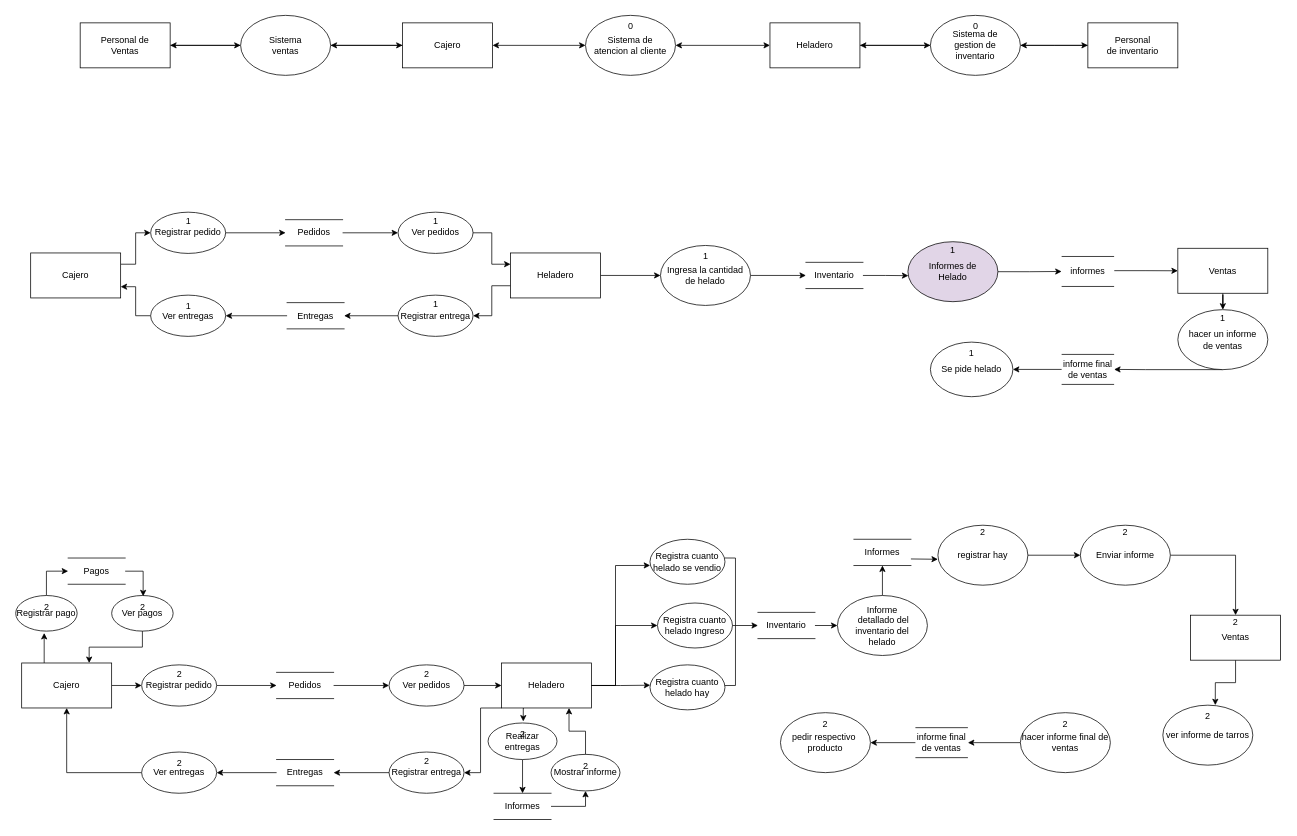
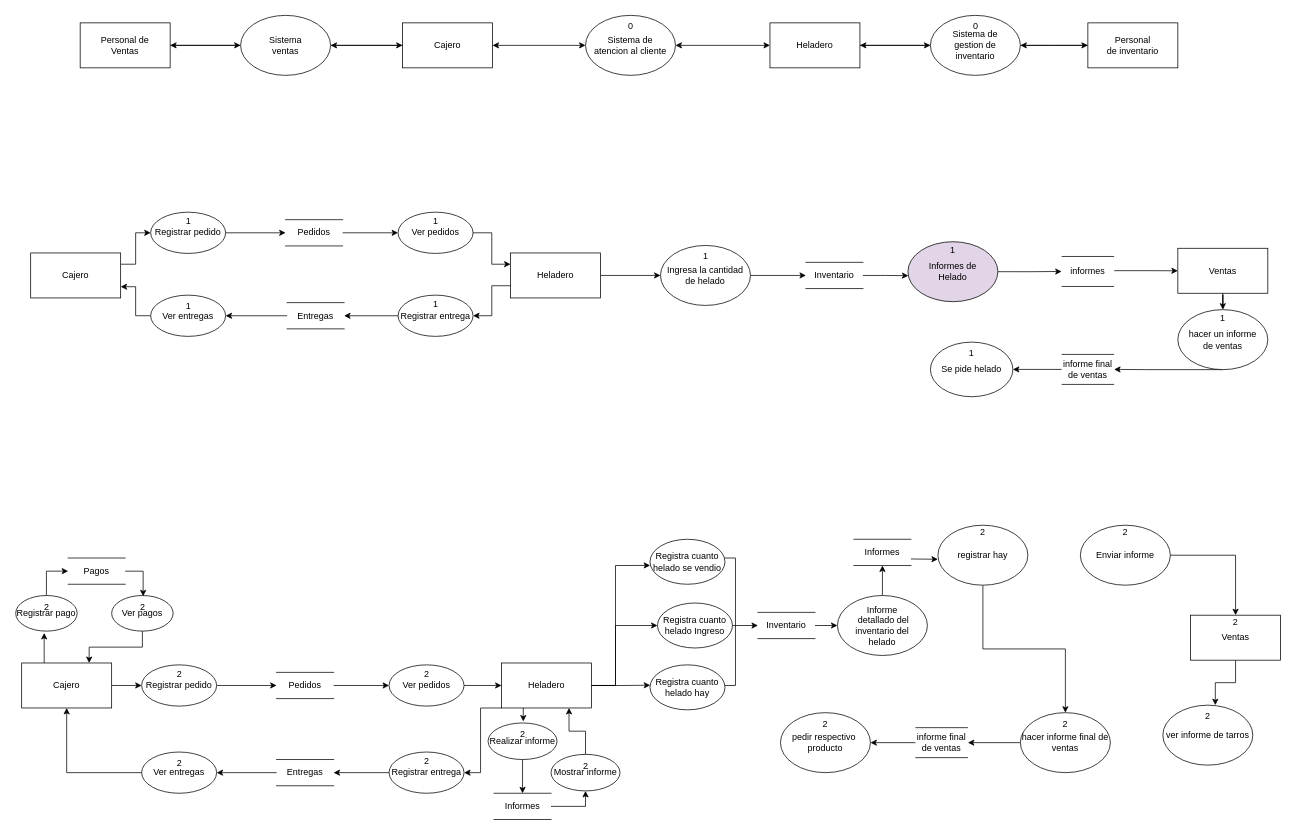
edge "registrar hay" -> "Enviar informe": now "registrar hay" -> "hacer informe final de ventas"
node "Realizar entregas": label "Realizar entregas" -> "Realizar informe"
